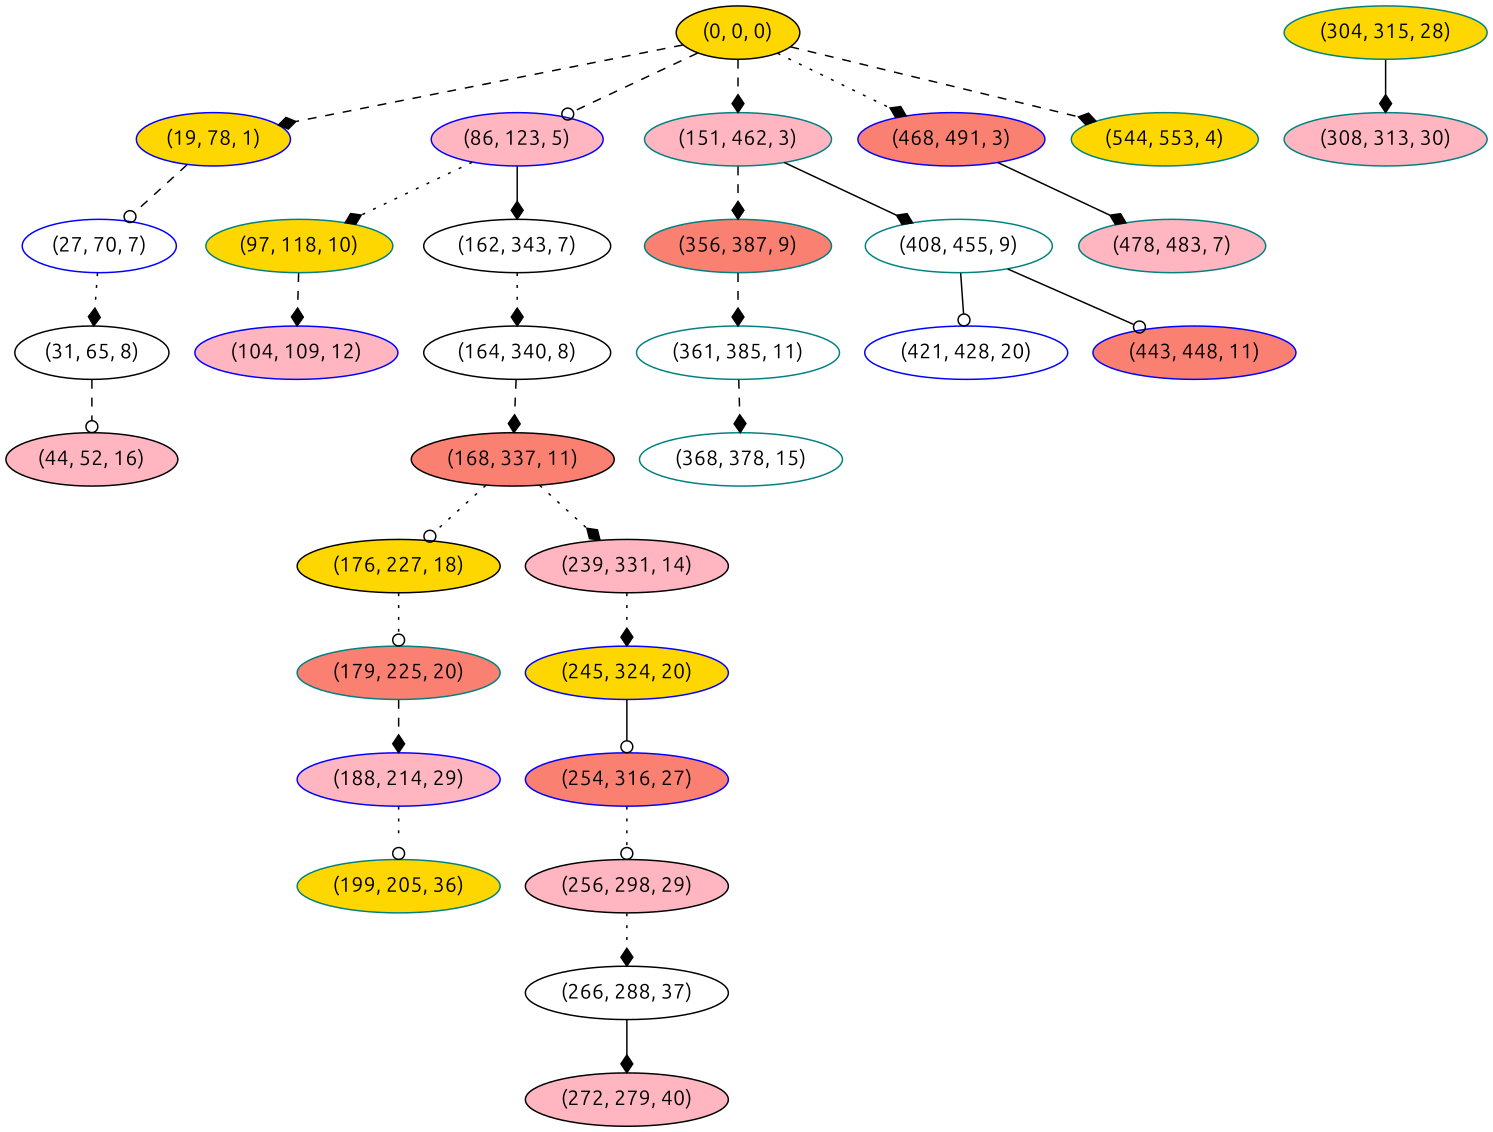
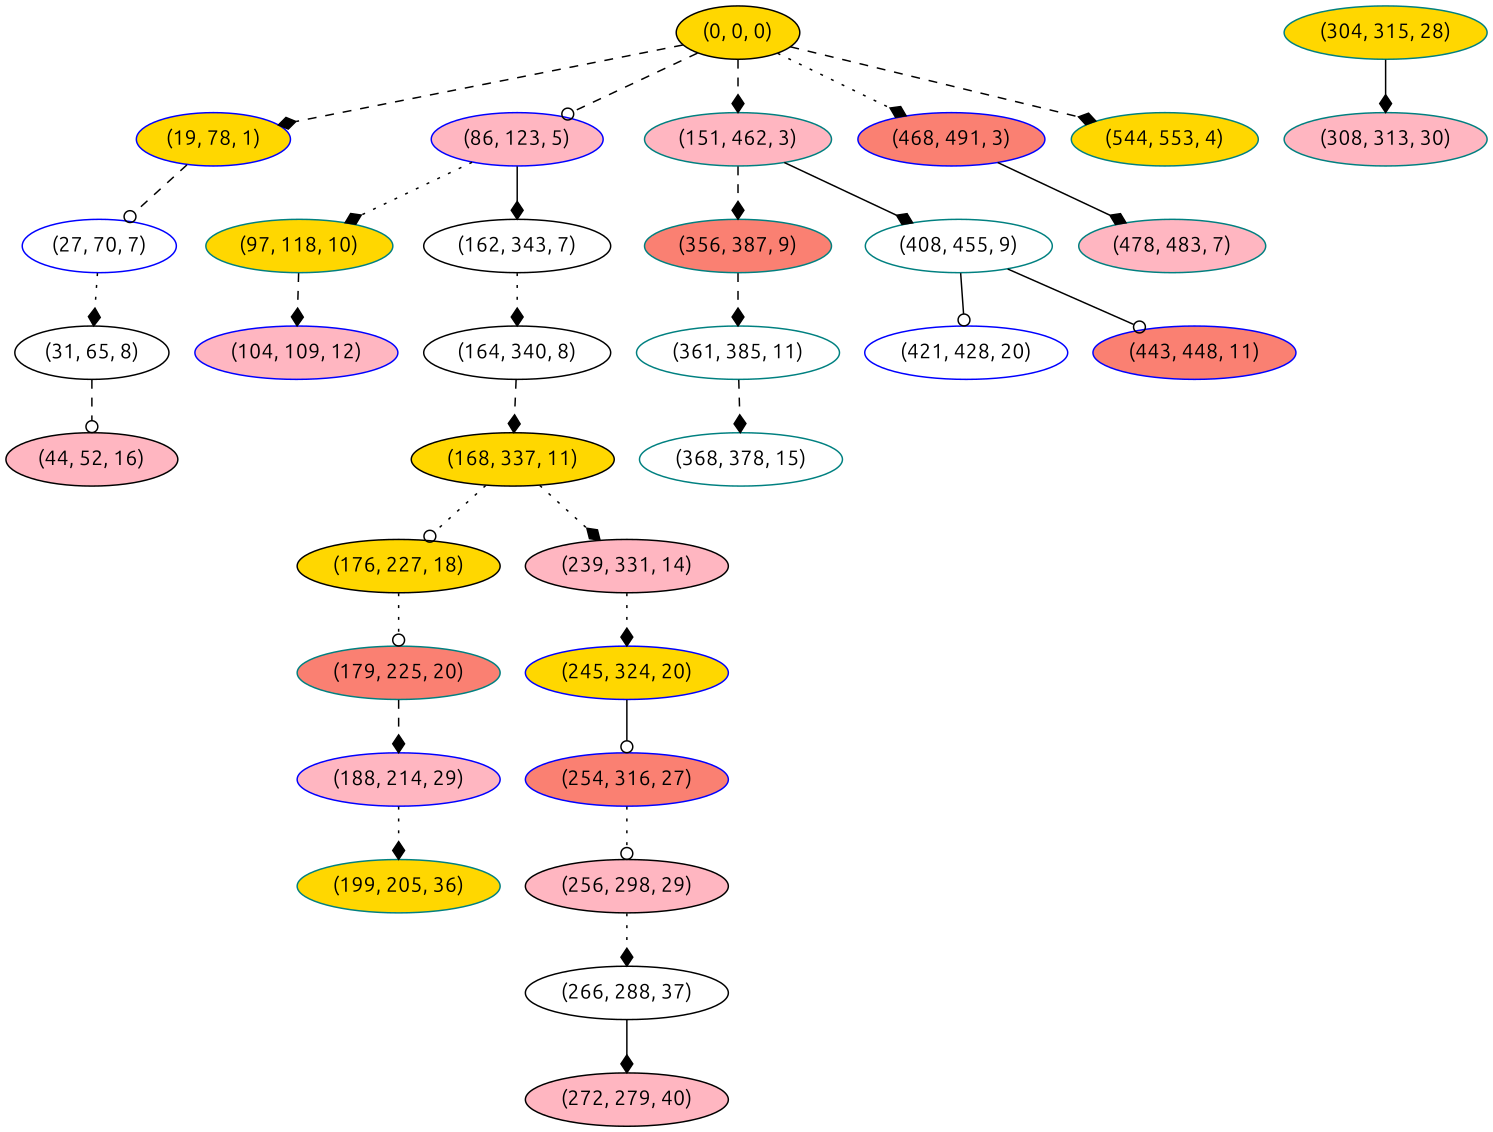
node "(168, 337, 11)": fillcolor salmon -> gold
edge "(188, 214, 29)" -> "(199, 205, 36)": arrowhead odot -> diamond
